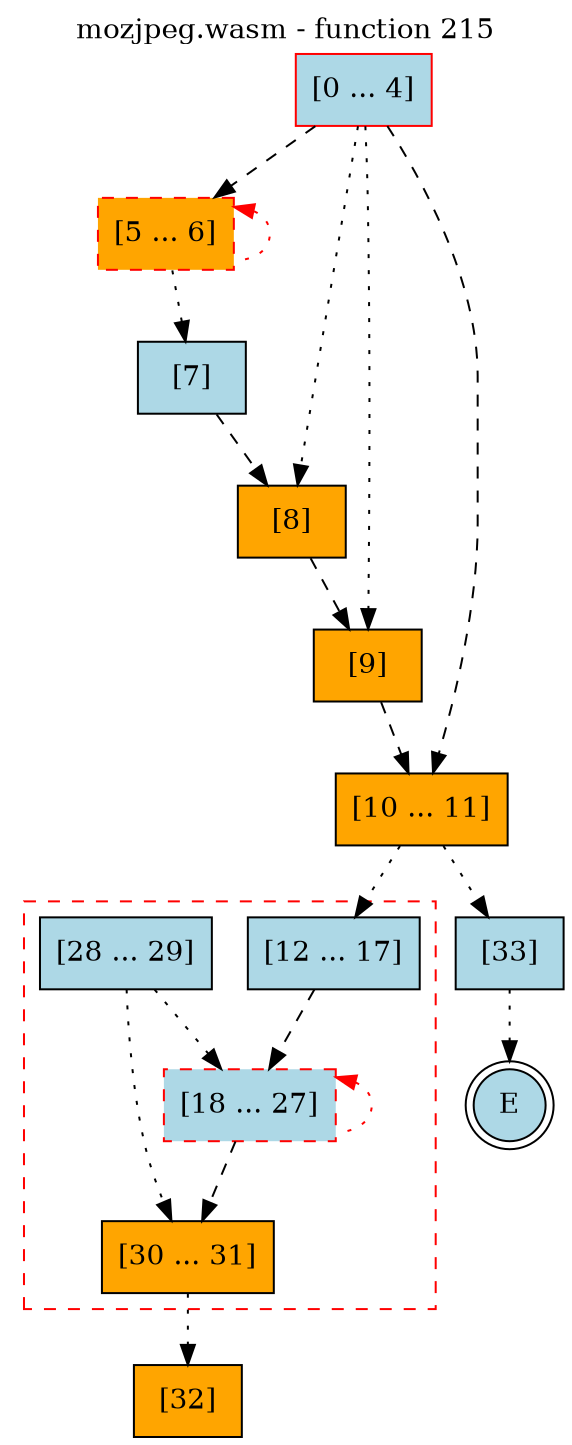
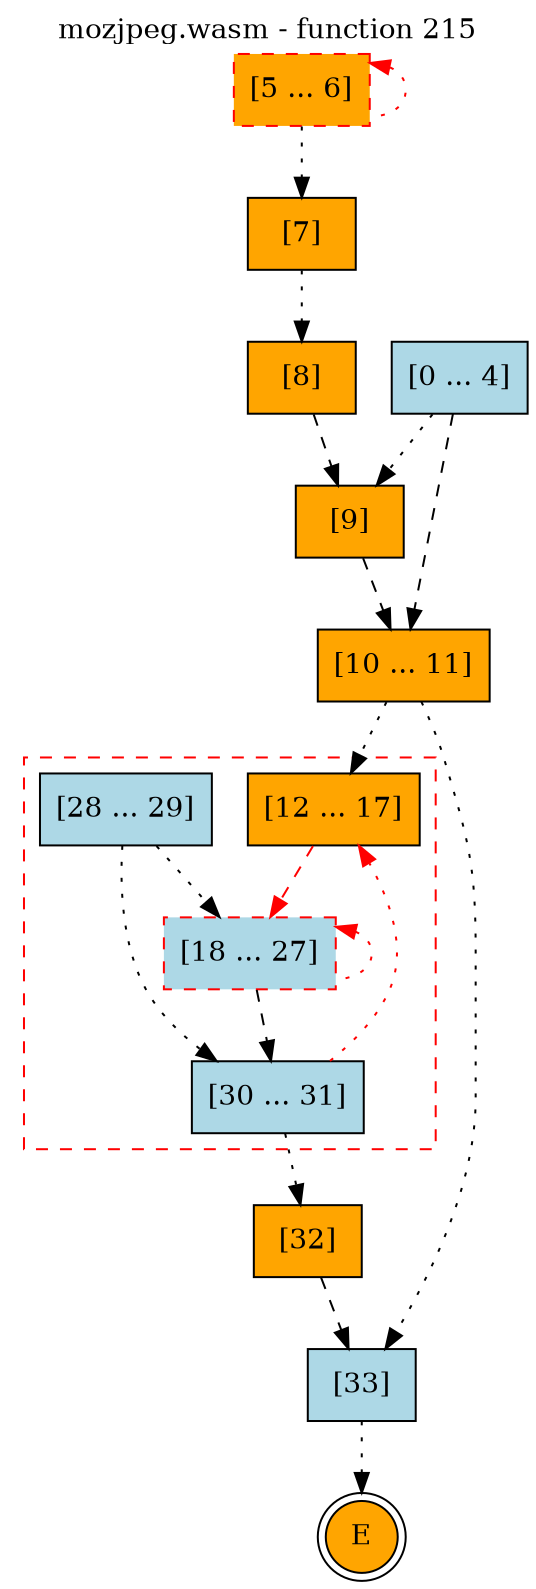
node "[0 ... 4]": color red -> black
edge "[0 ... 4]" -> "[5 ... 6]": removed
edge "[0 ... 4]" -> "[8]": removed
node "[7]": fillcolor lightblue -> orange
edge "[7]" -> "[8]": style dashed -> dotted
node "[12 ... 17]": fillcolor lightblue -> orange
edge "[30 ... 31]" -> "[12 ... 17]": added
edge "[12 ... 17]" -> "[18 ... 27]": color black -> red
node "E": fillcolor lightblue -> orange
node "[30 ... 31]": fillcolor orange -> lightblue
edge "[32]" -> "[33]": added
